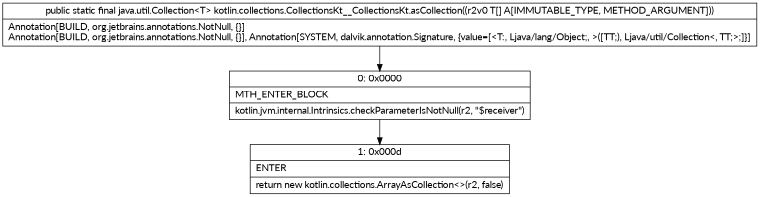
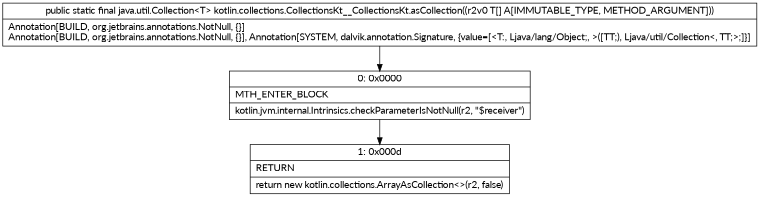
node "1: 0x000d": text "ENTER" -> "RETURN"
